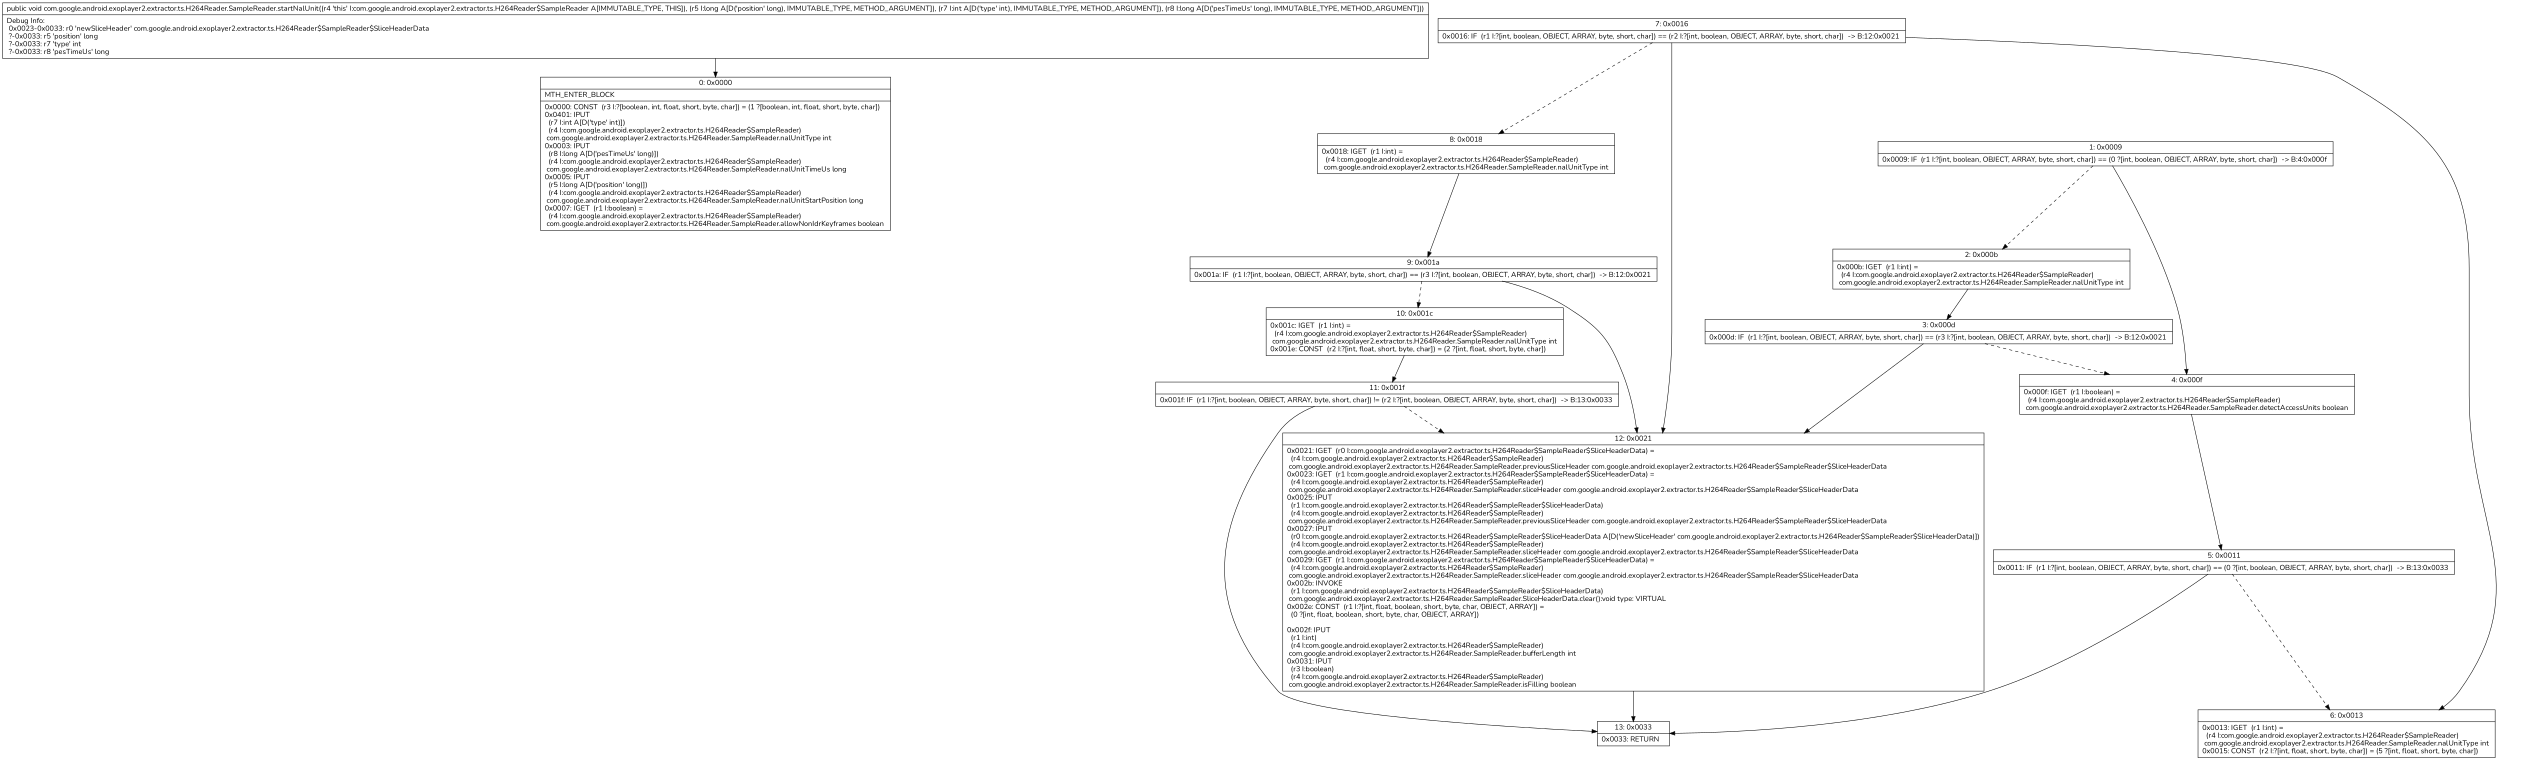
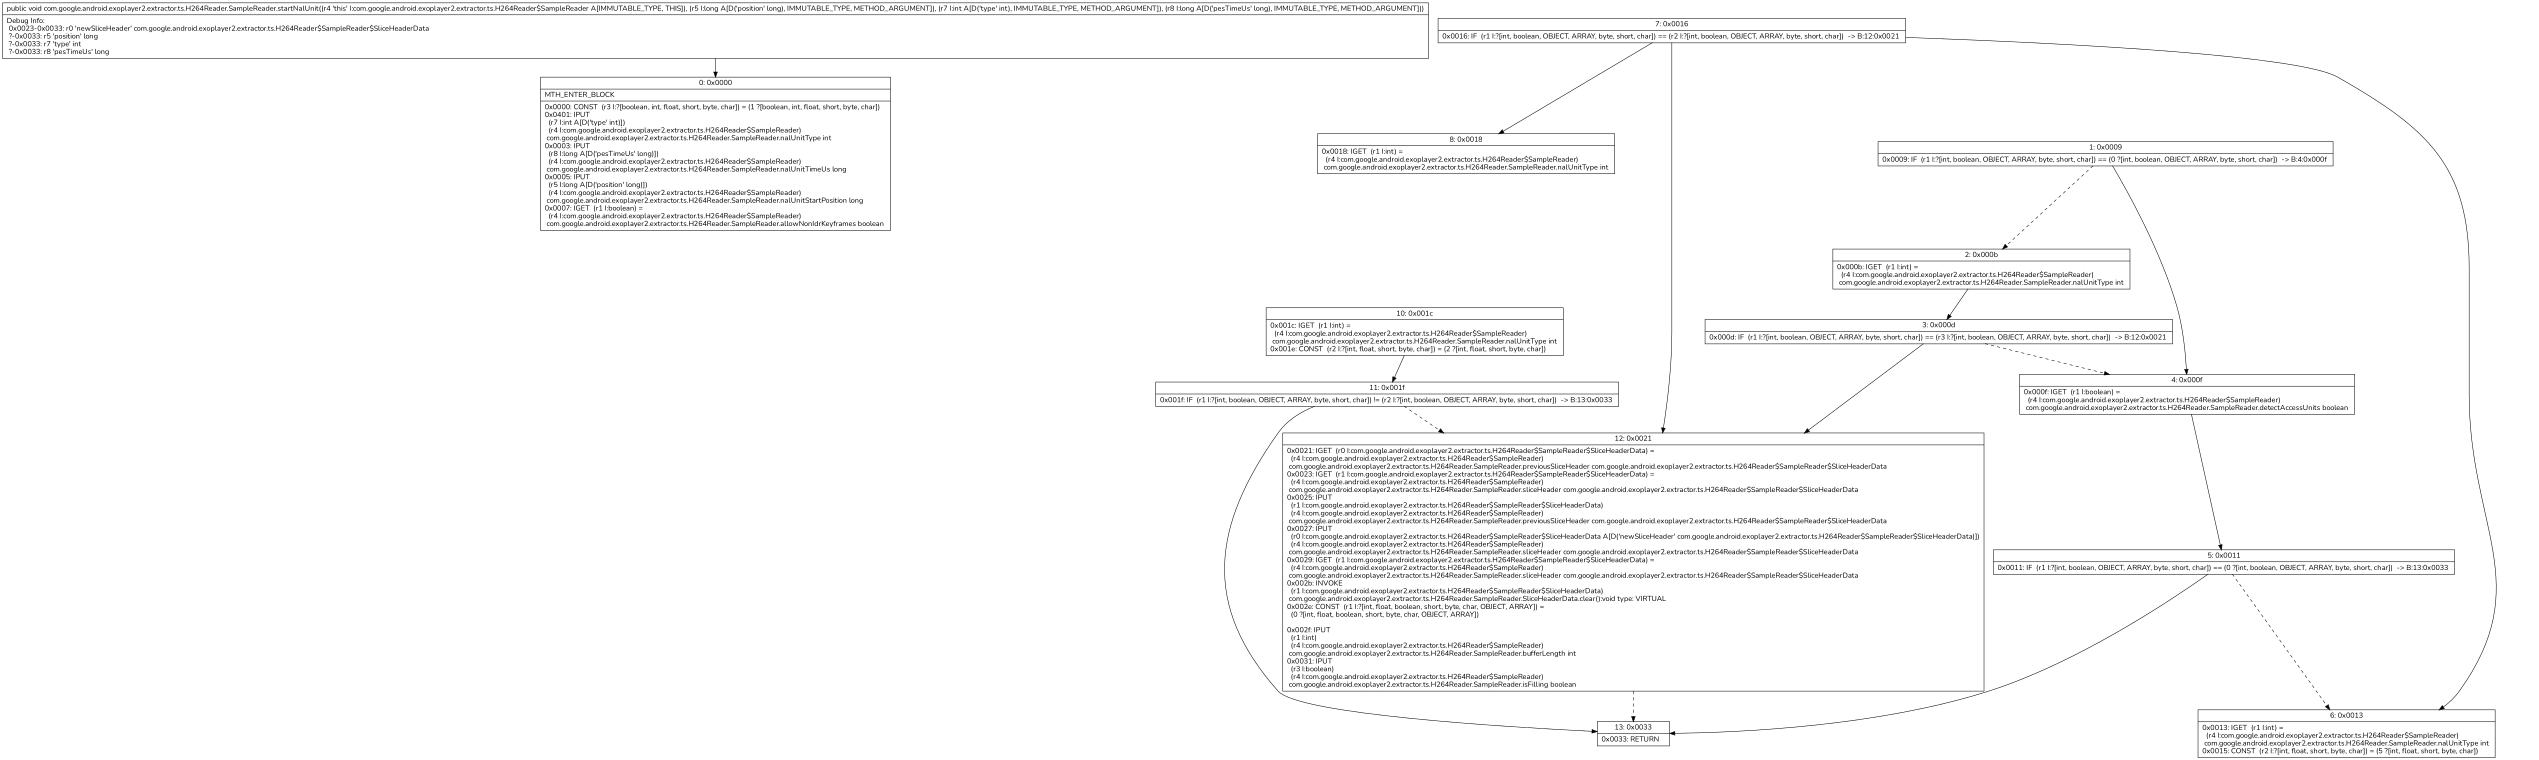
edge "7: 0x0016" -> "8: 0x0018": style dashed -> solid
node "9: 0x001a": removed
edge "12: 0x0021" -> "13: 0x0033": style solid -> dashed
